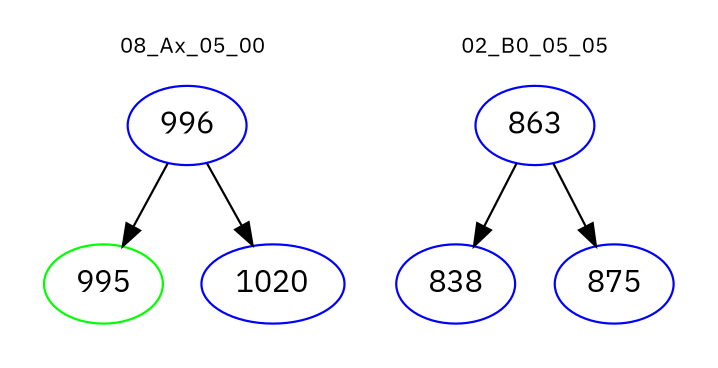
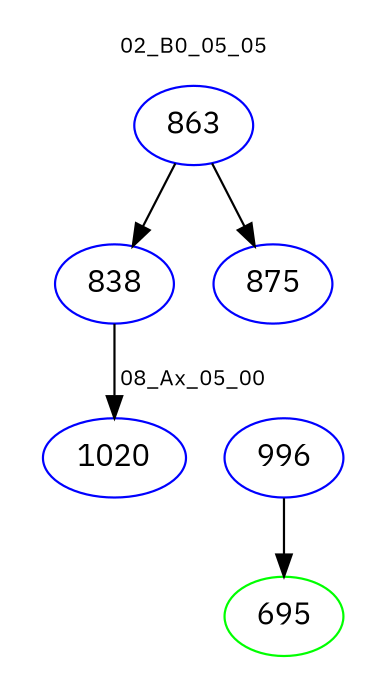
edge "996" -> "1020": now "838" -> "1020"
node "995": label "995" -> "695"
